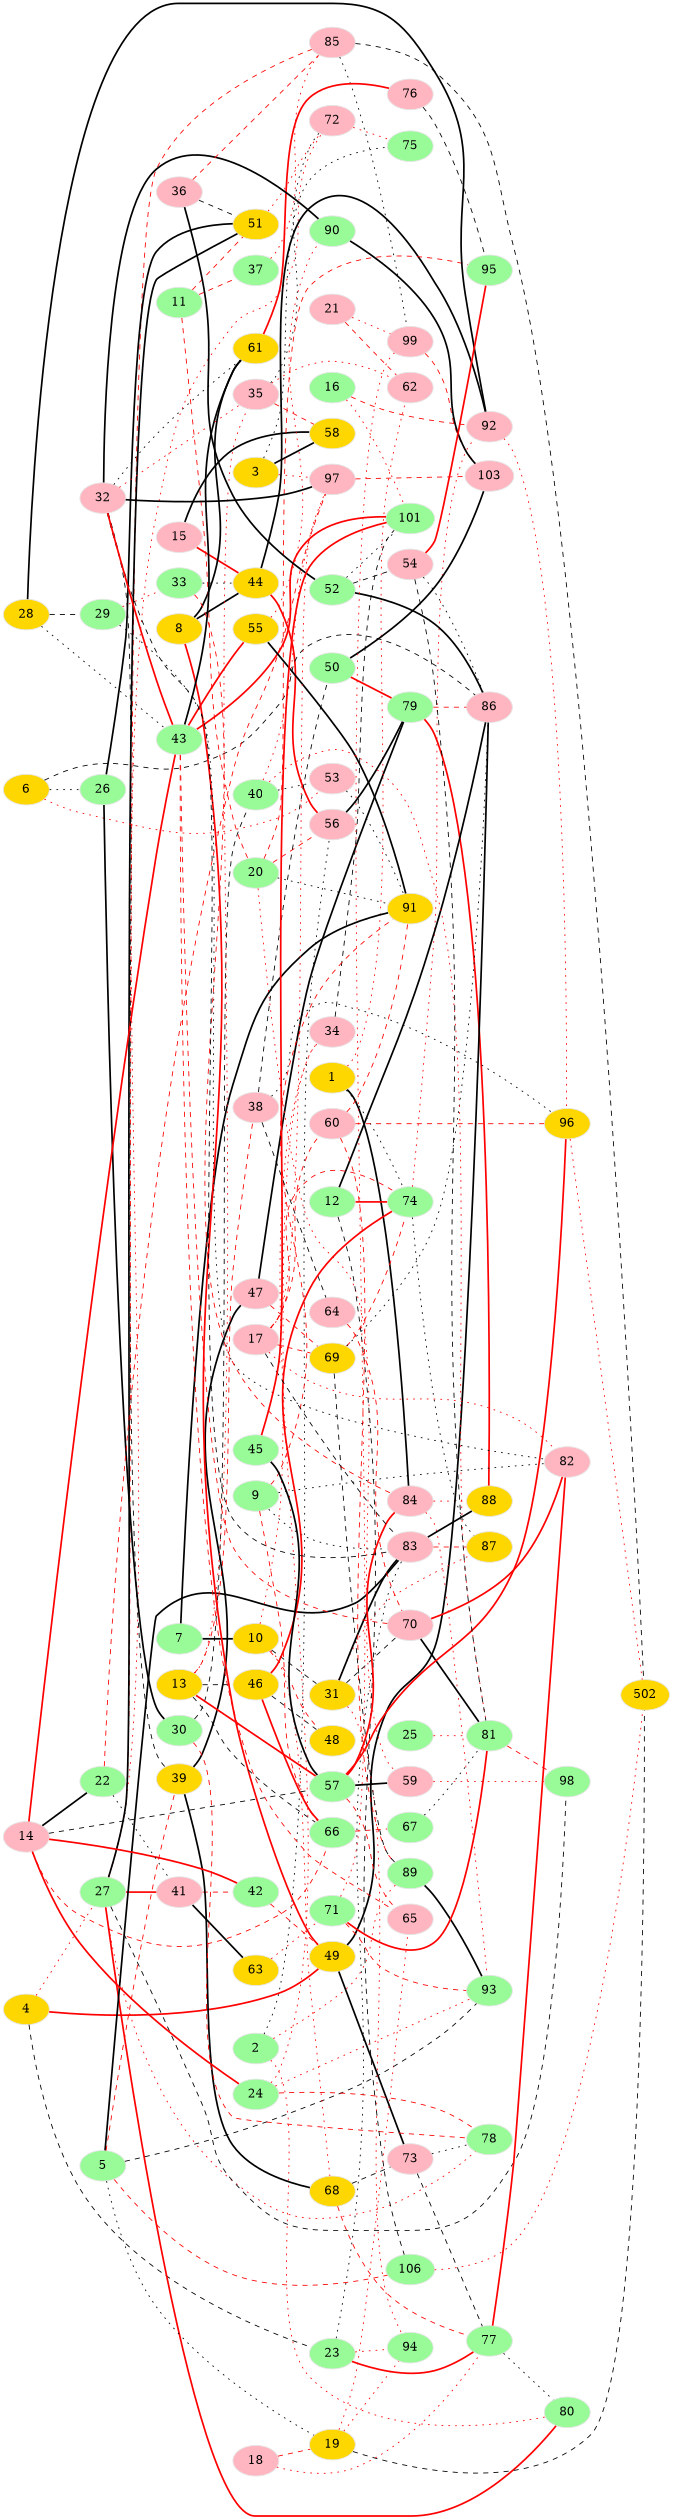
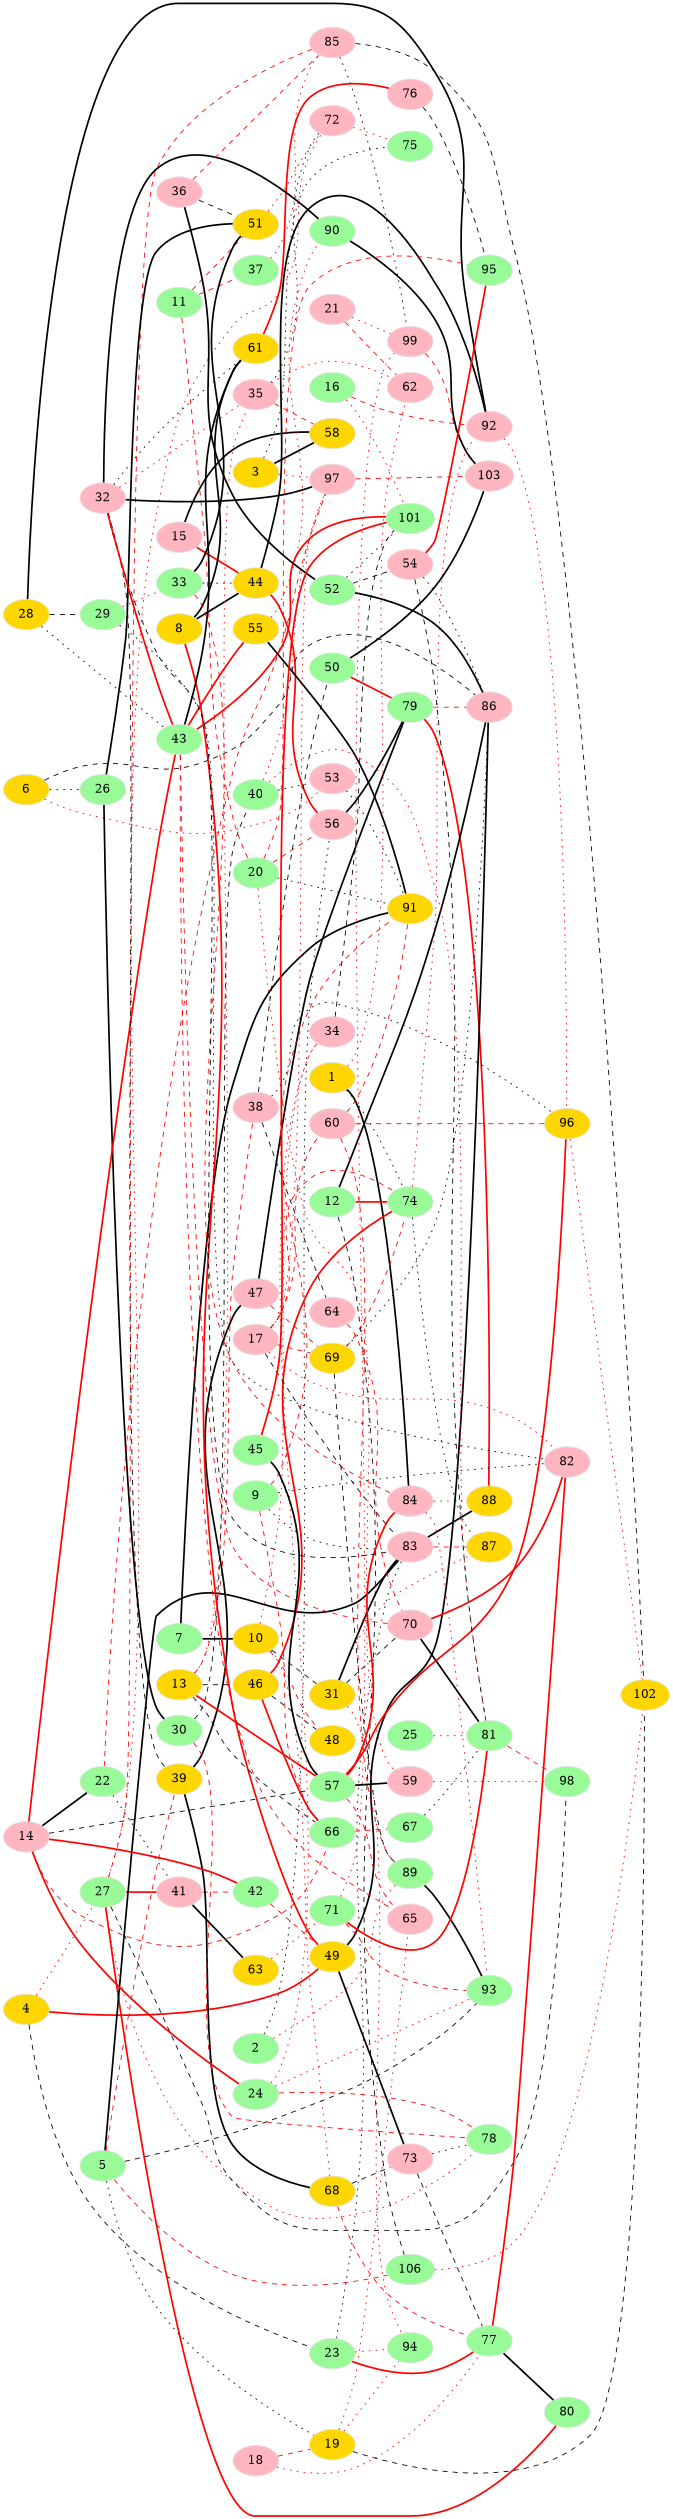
edge "51" -- "27": now "51" -- "33"
node "502": label "502" -> "102"
edge "2" -- "80": removed
edge "77" -- "80": style dotted -> bold
